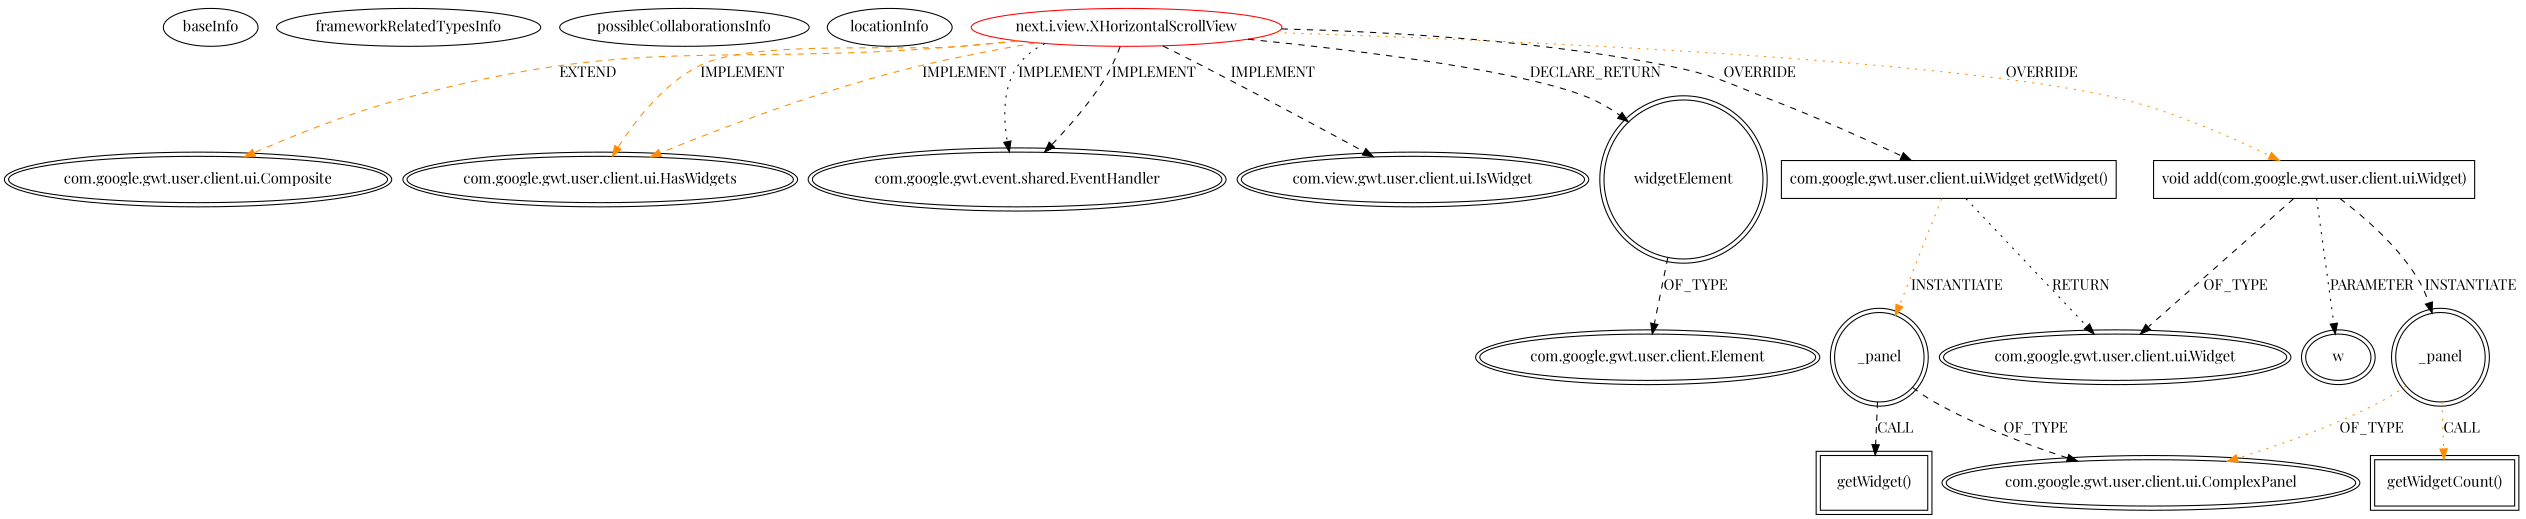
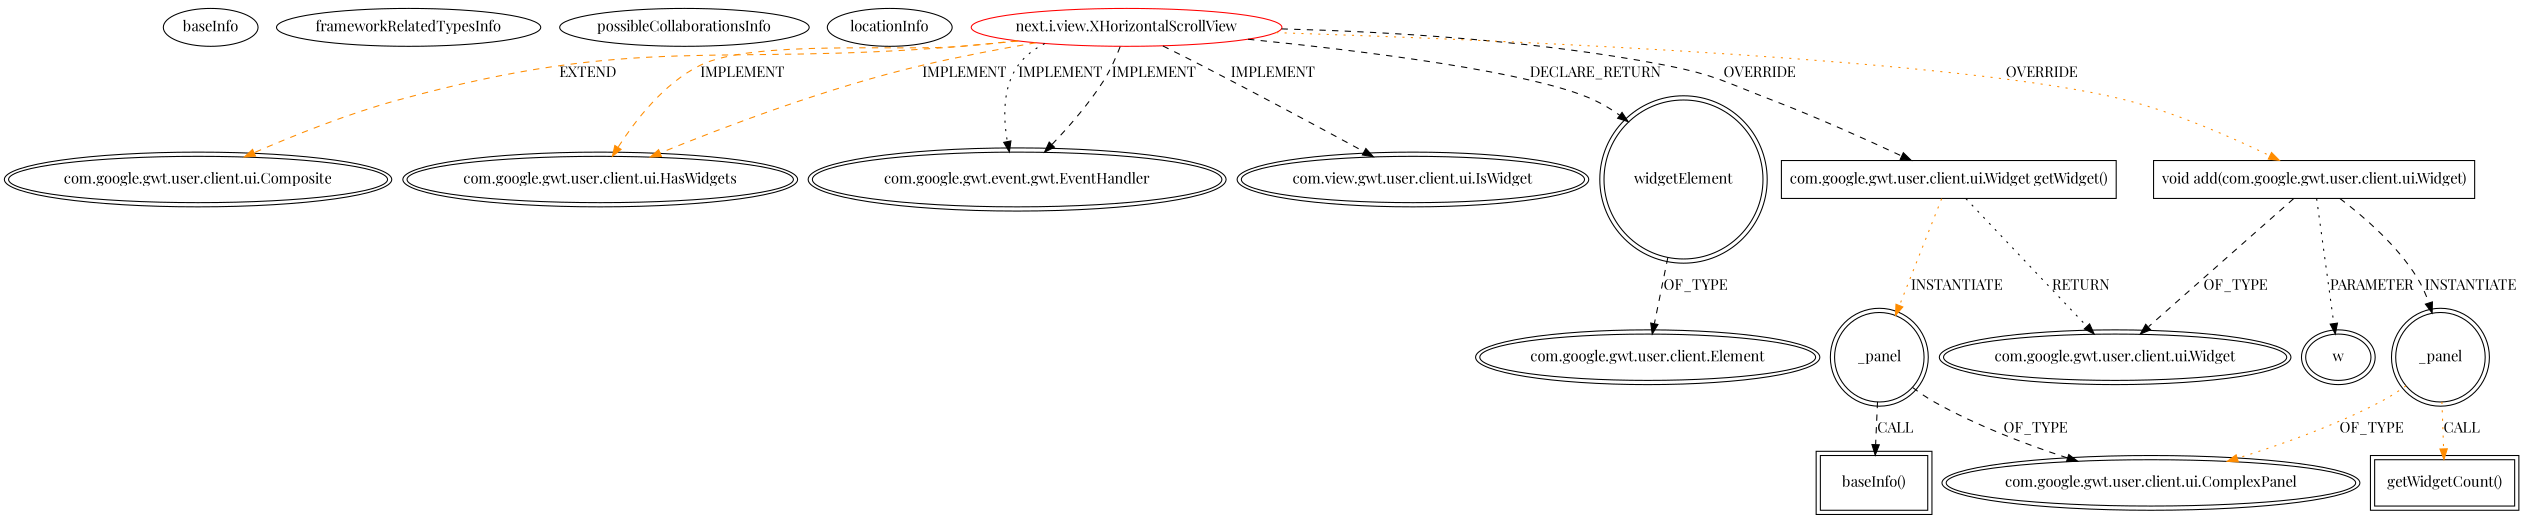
node "com.google.gwt.event.shared.EventHandler": label "com.google.gwt.event.shared.EventHandler" -> "com.google.gwt.event.gwt.EventHandler"
node "getWidget()": label "getWidget()" -> "baseInfo()"
